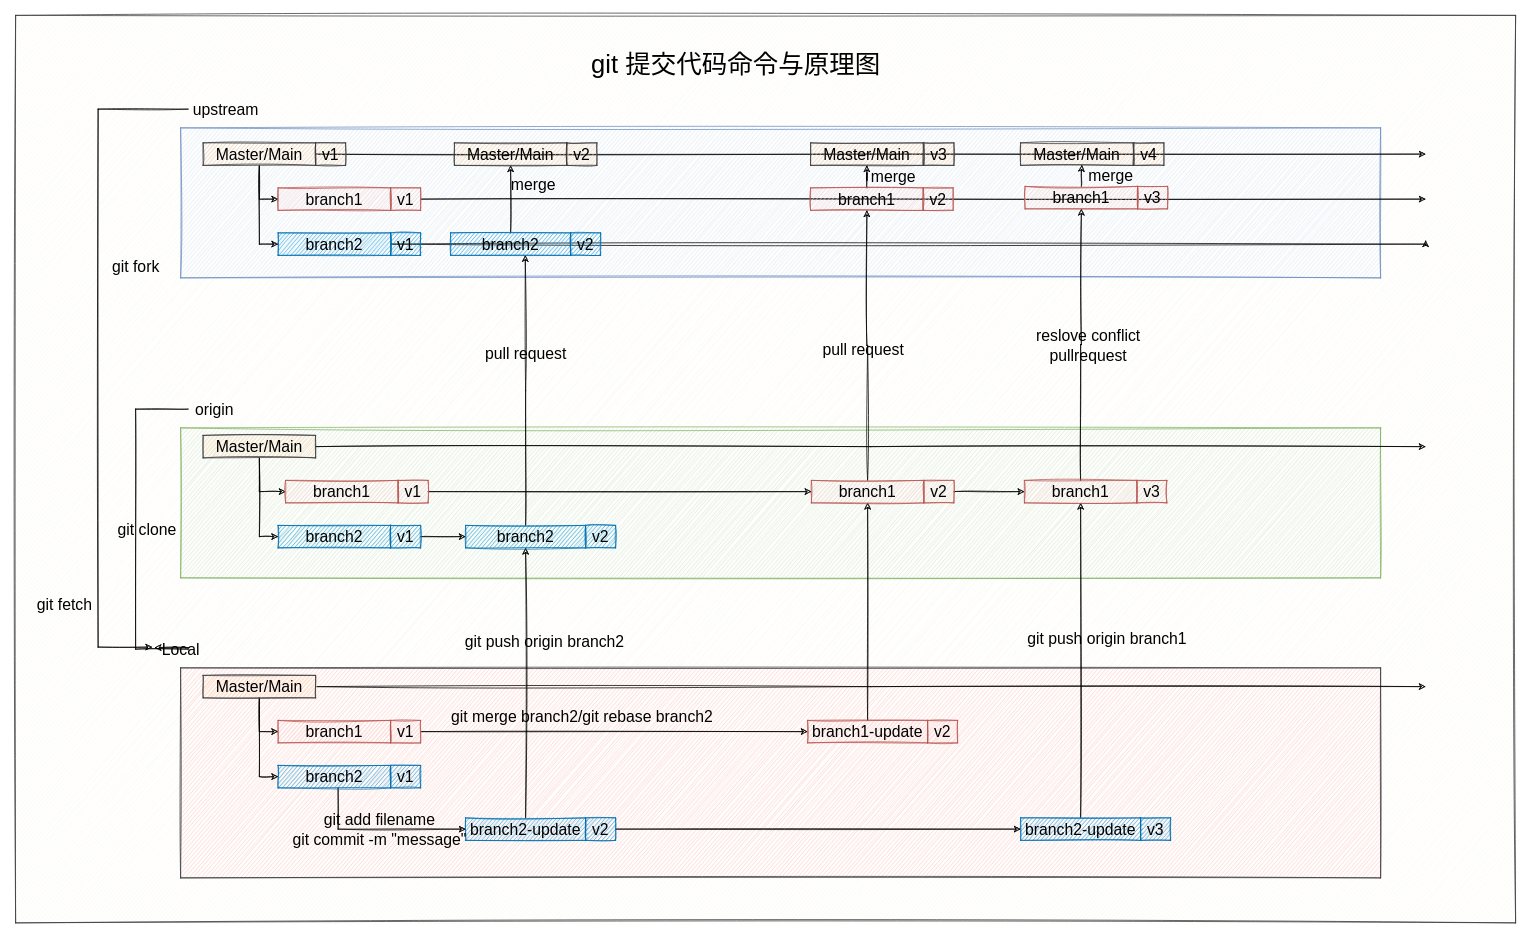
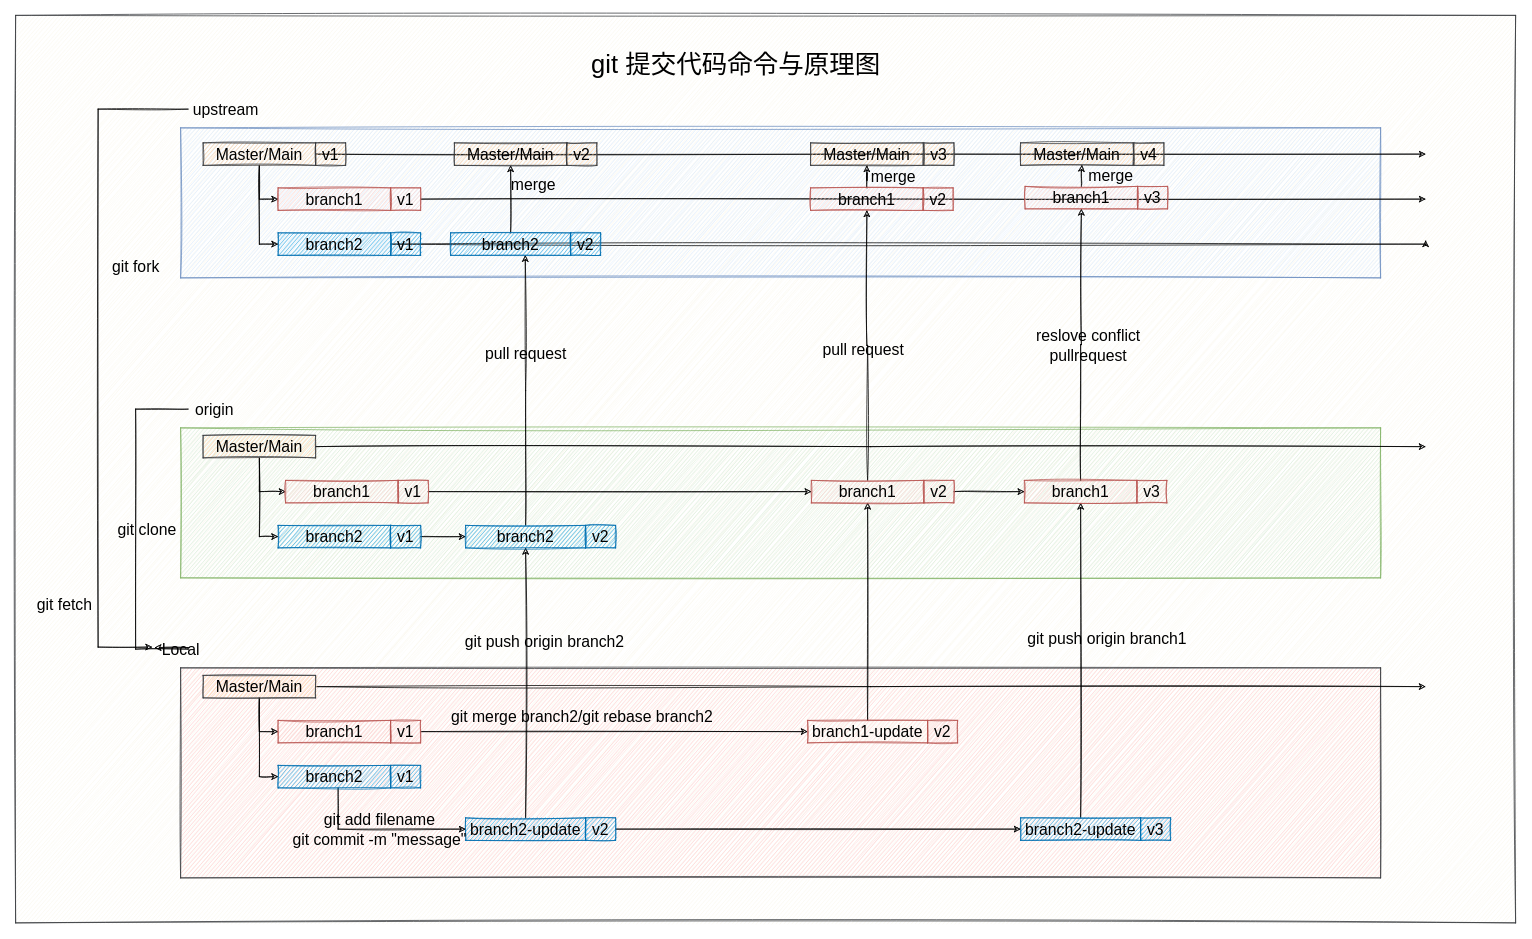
node "branch1-update": fillcolor #f8cecc -> #f9f7ed
